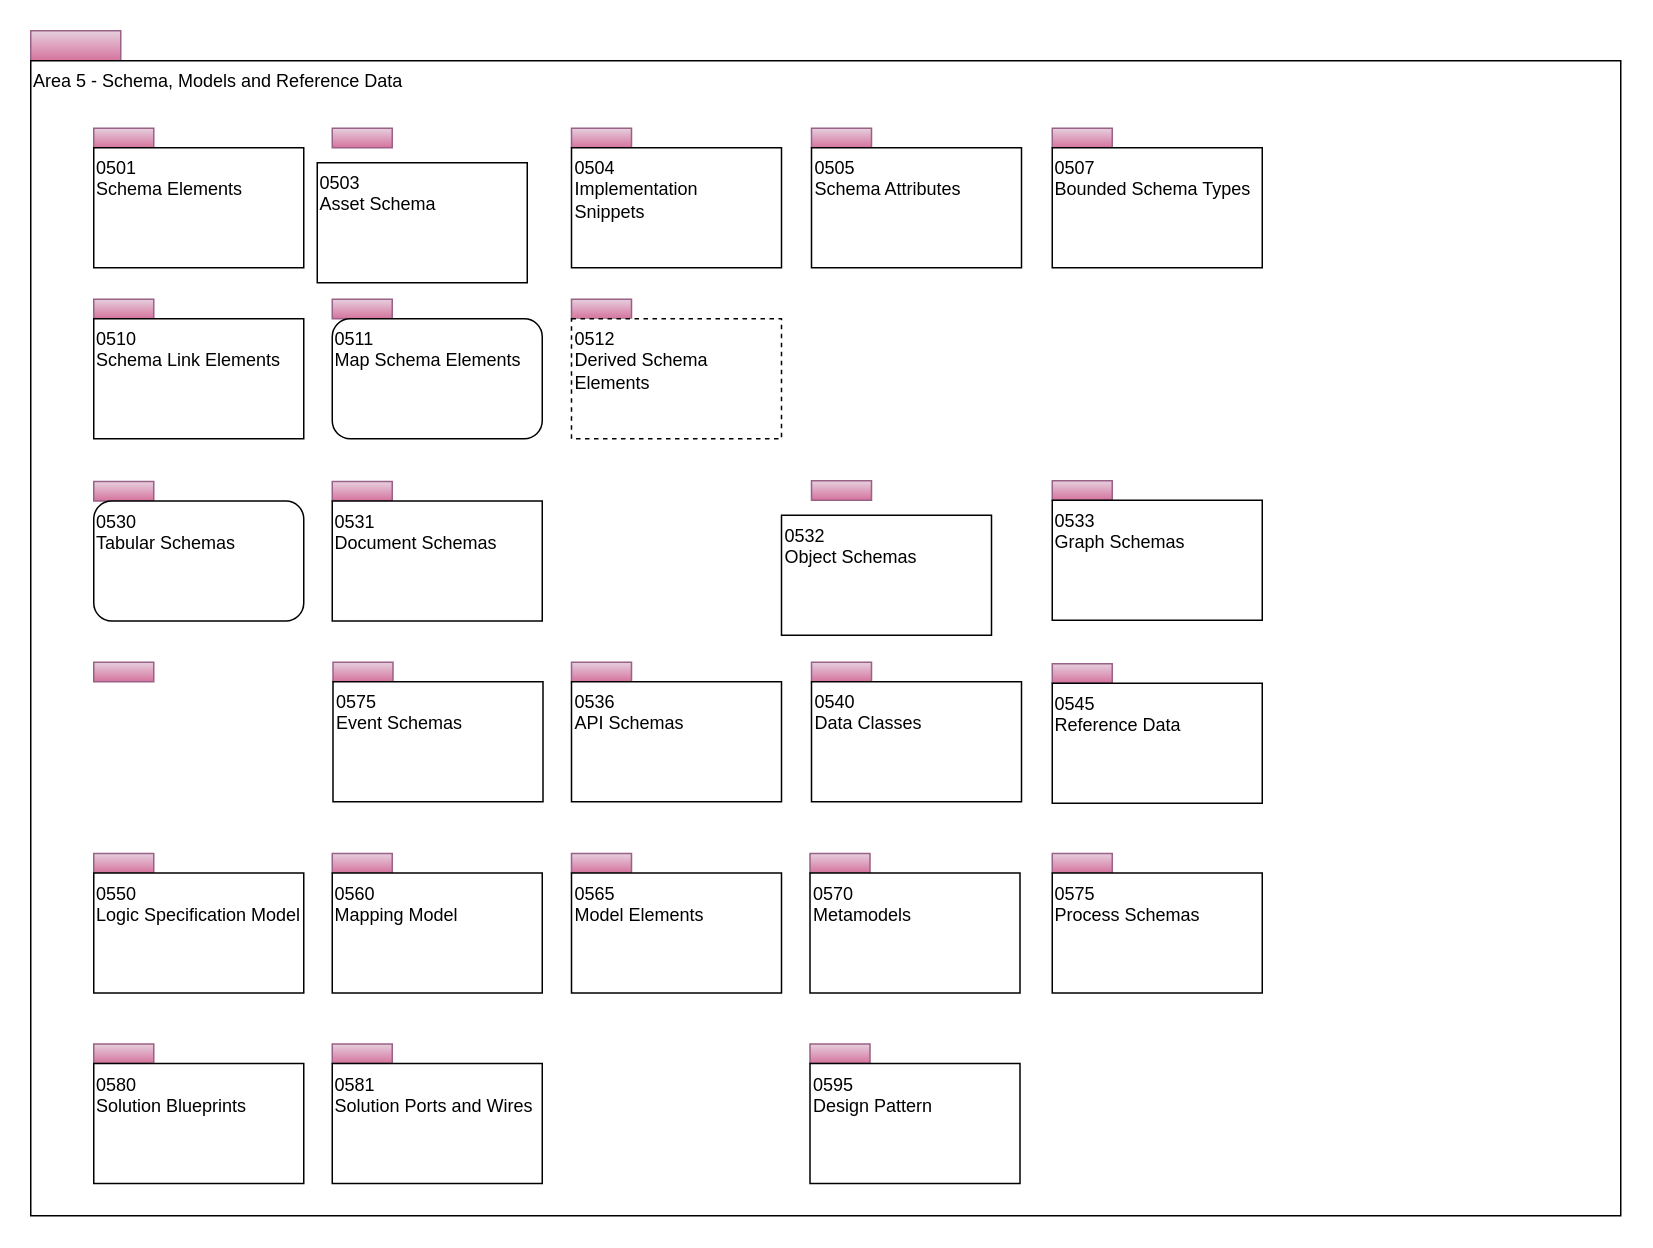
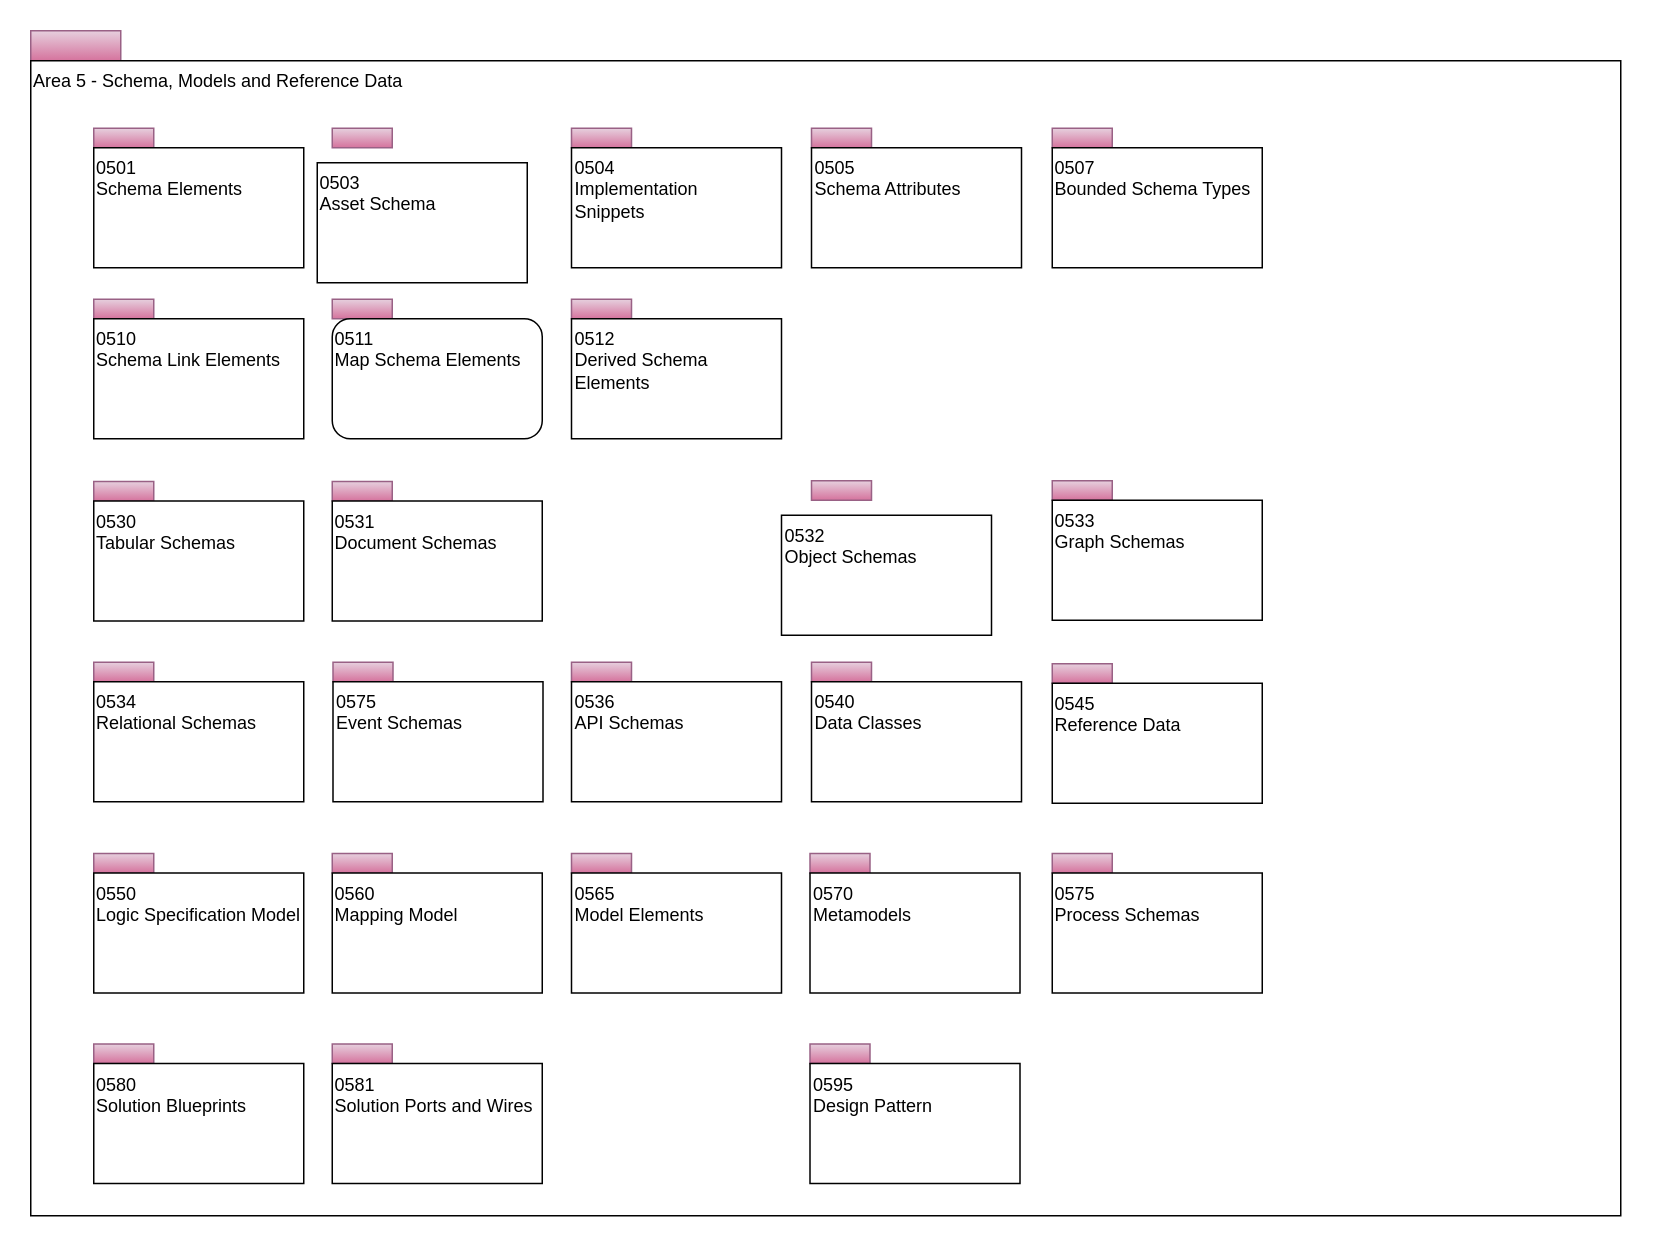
node "0512 Derived Schema Elements": style dashed -> solid
node "0530 Tabular Schemas": shape rounded rectangle -> rectangle
node "0534 Relational Schemas": added
